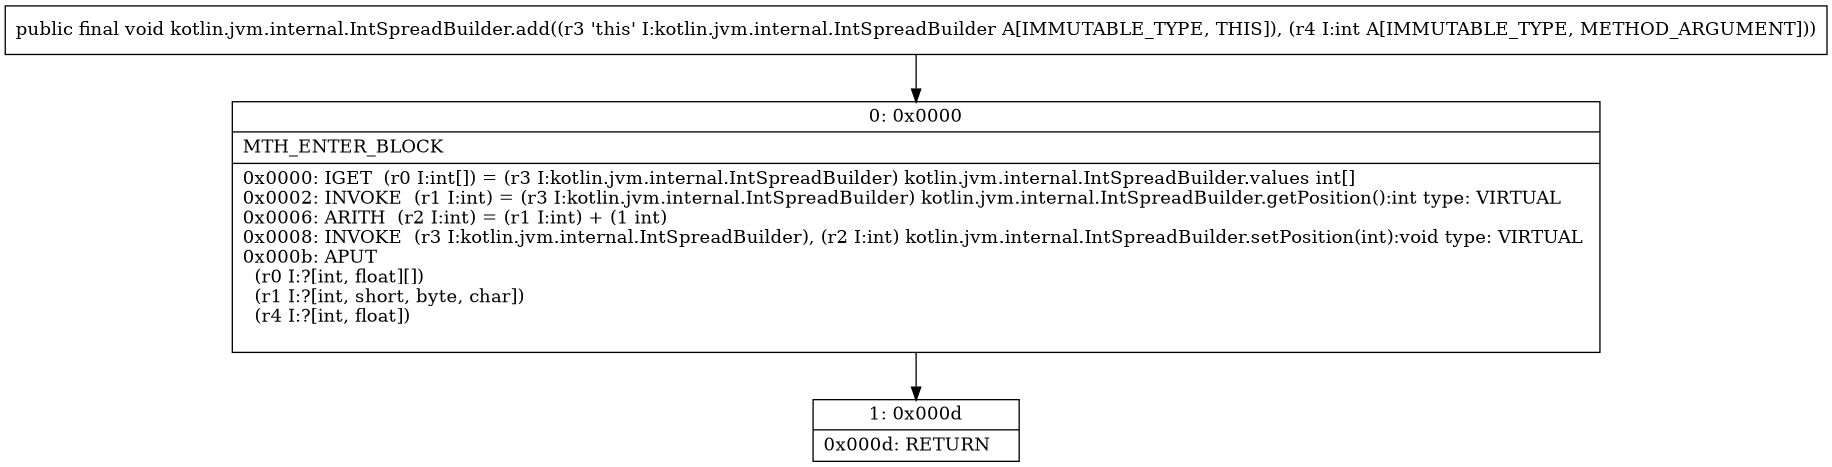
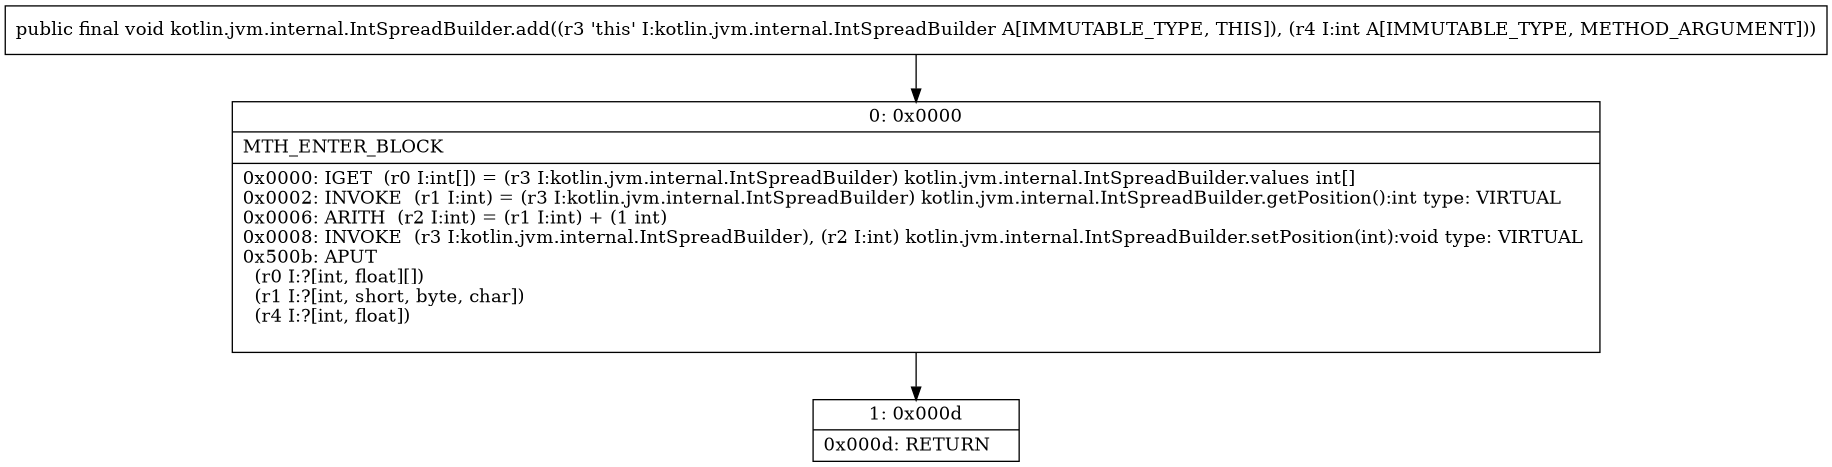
node "0: 0x0000": text "0x000b: APUT" -> "0x500b: APUT"
